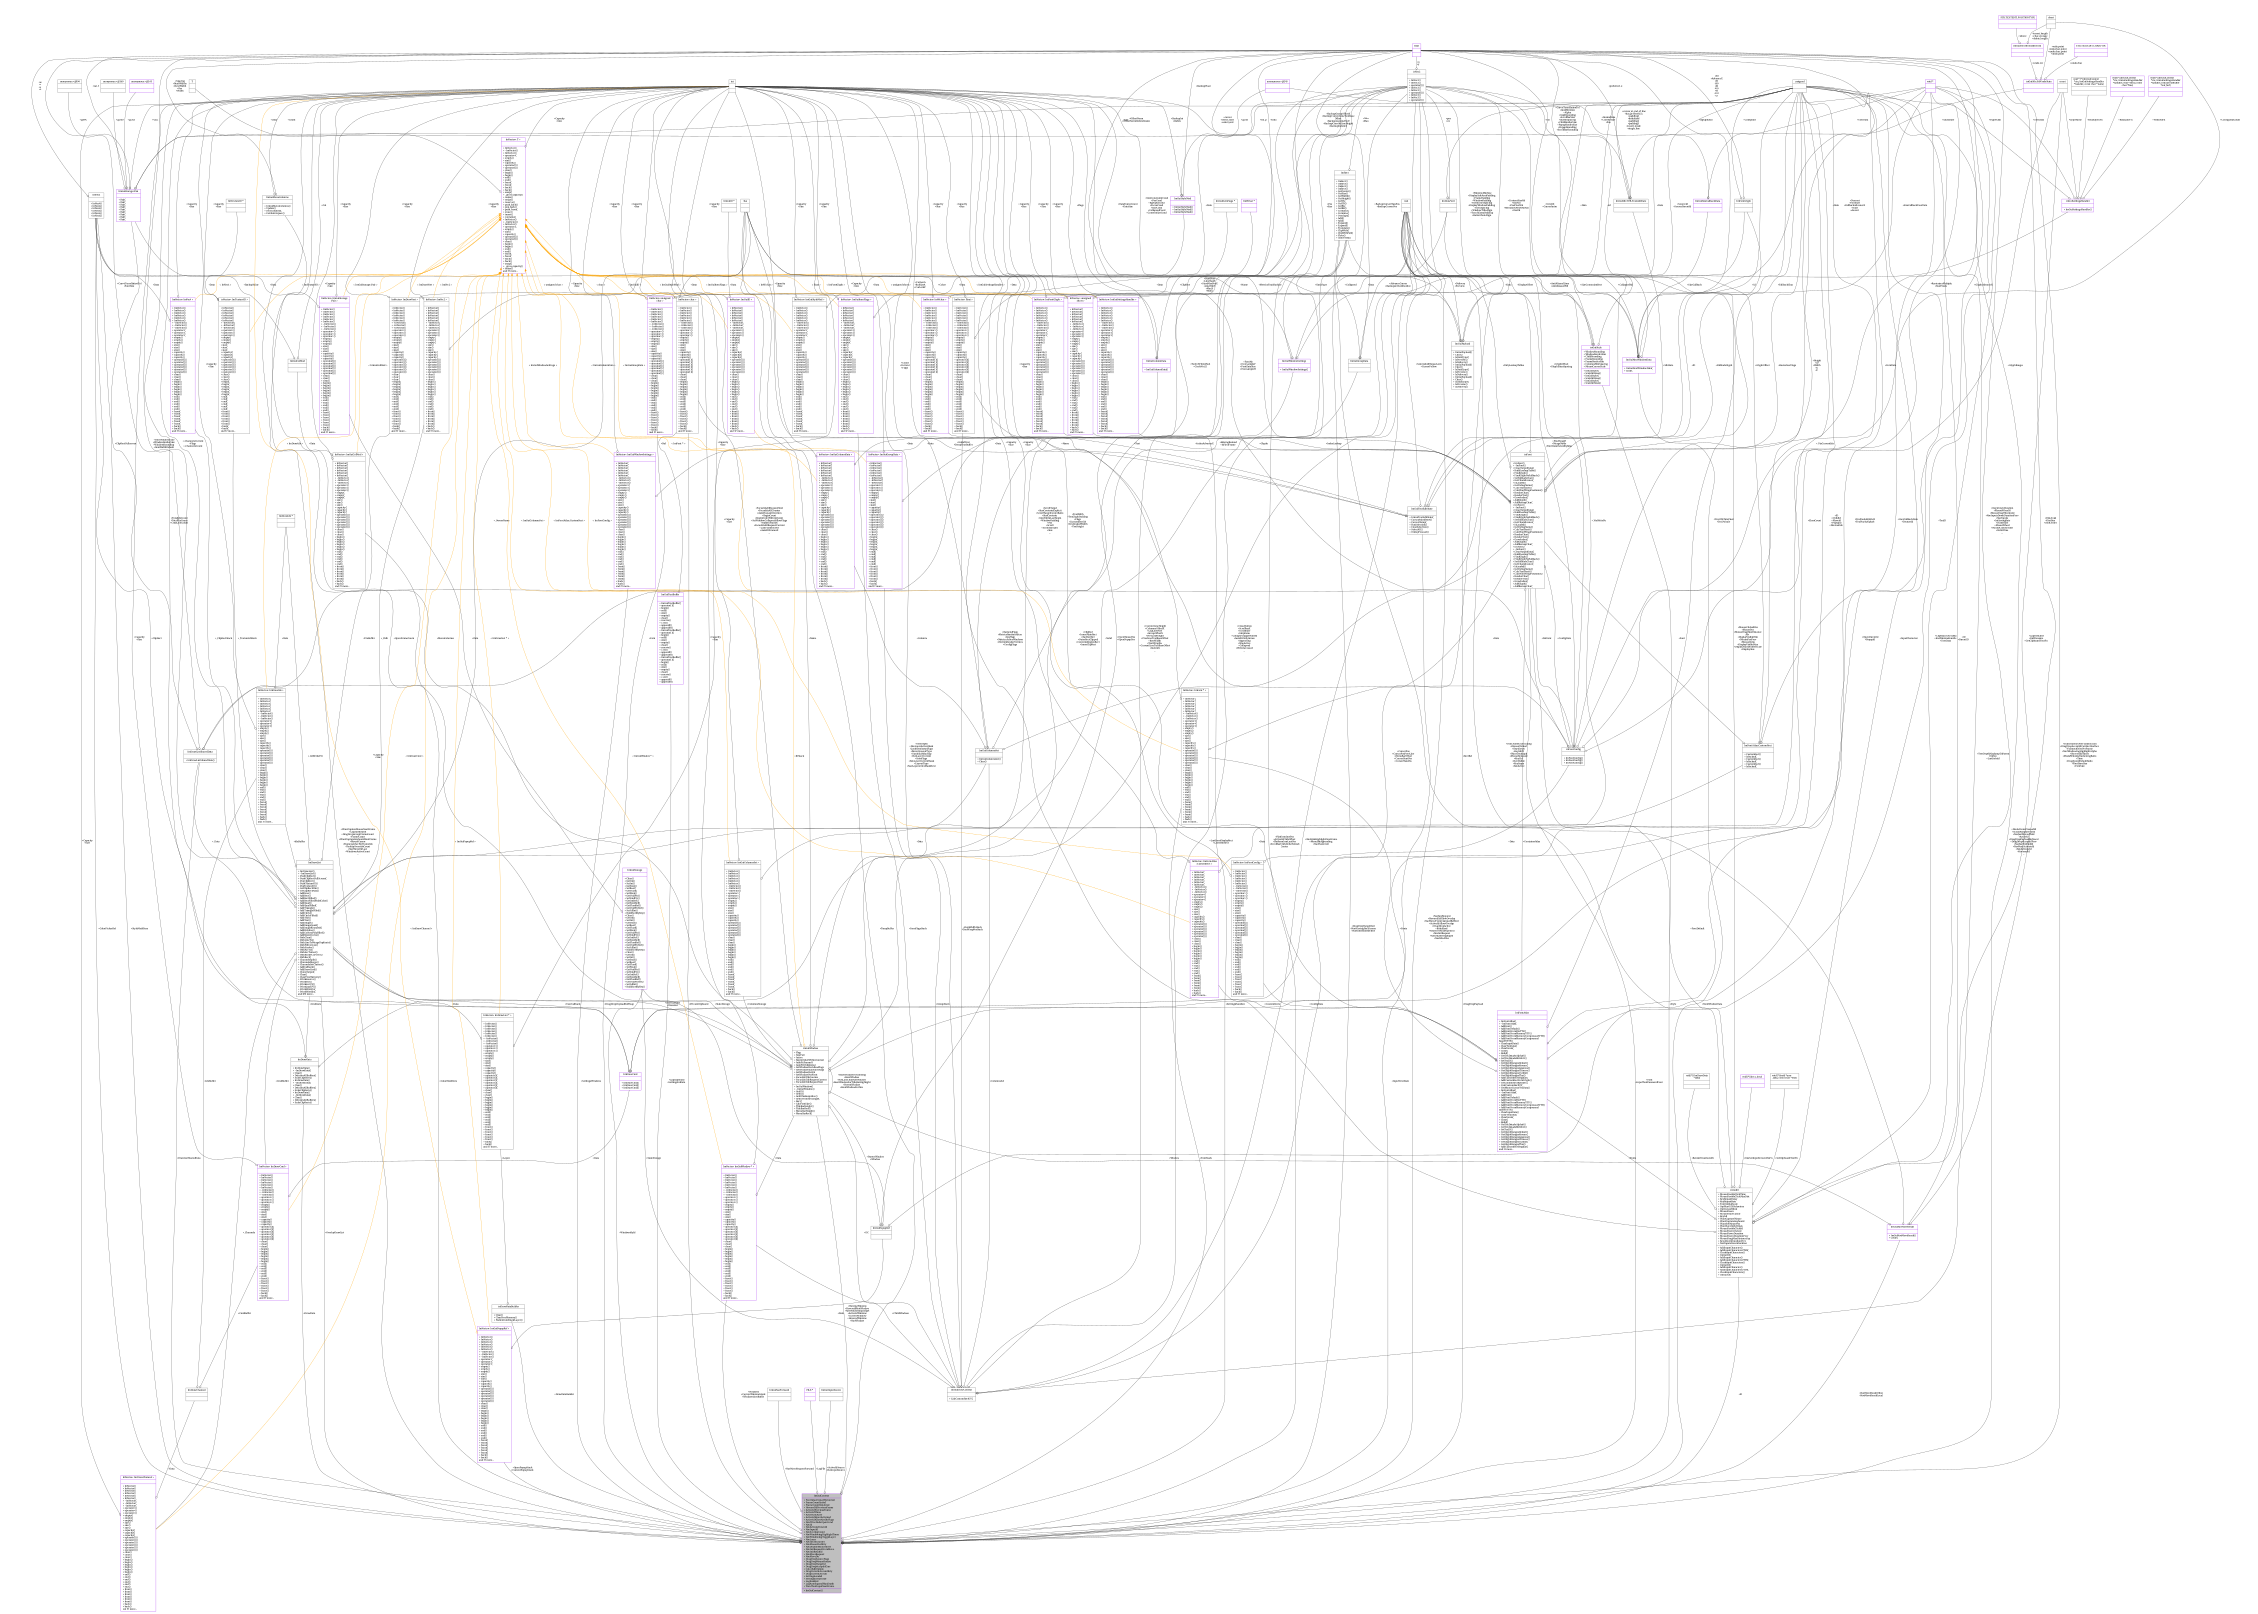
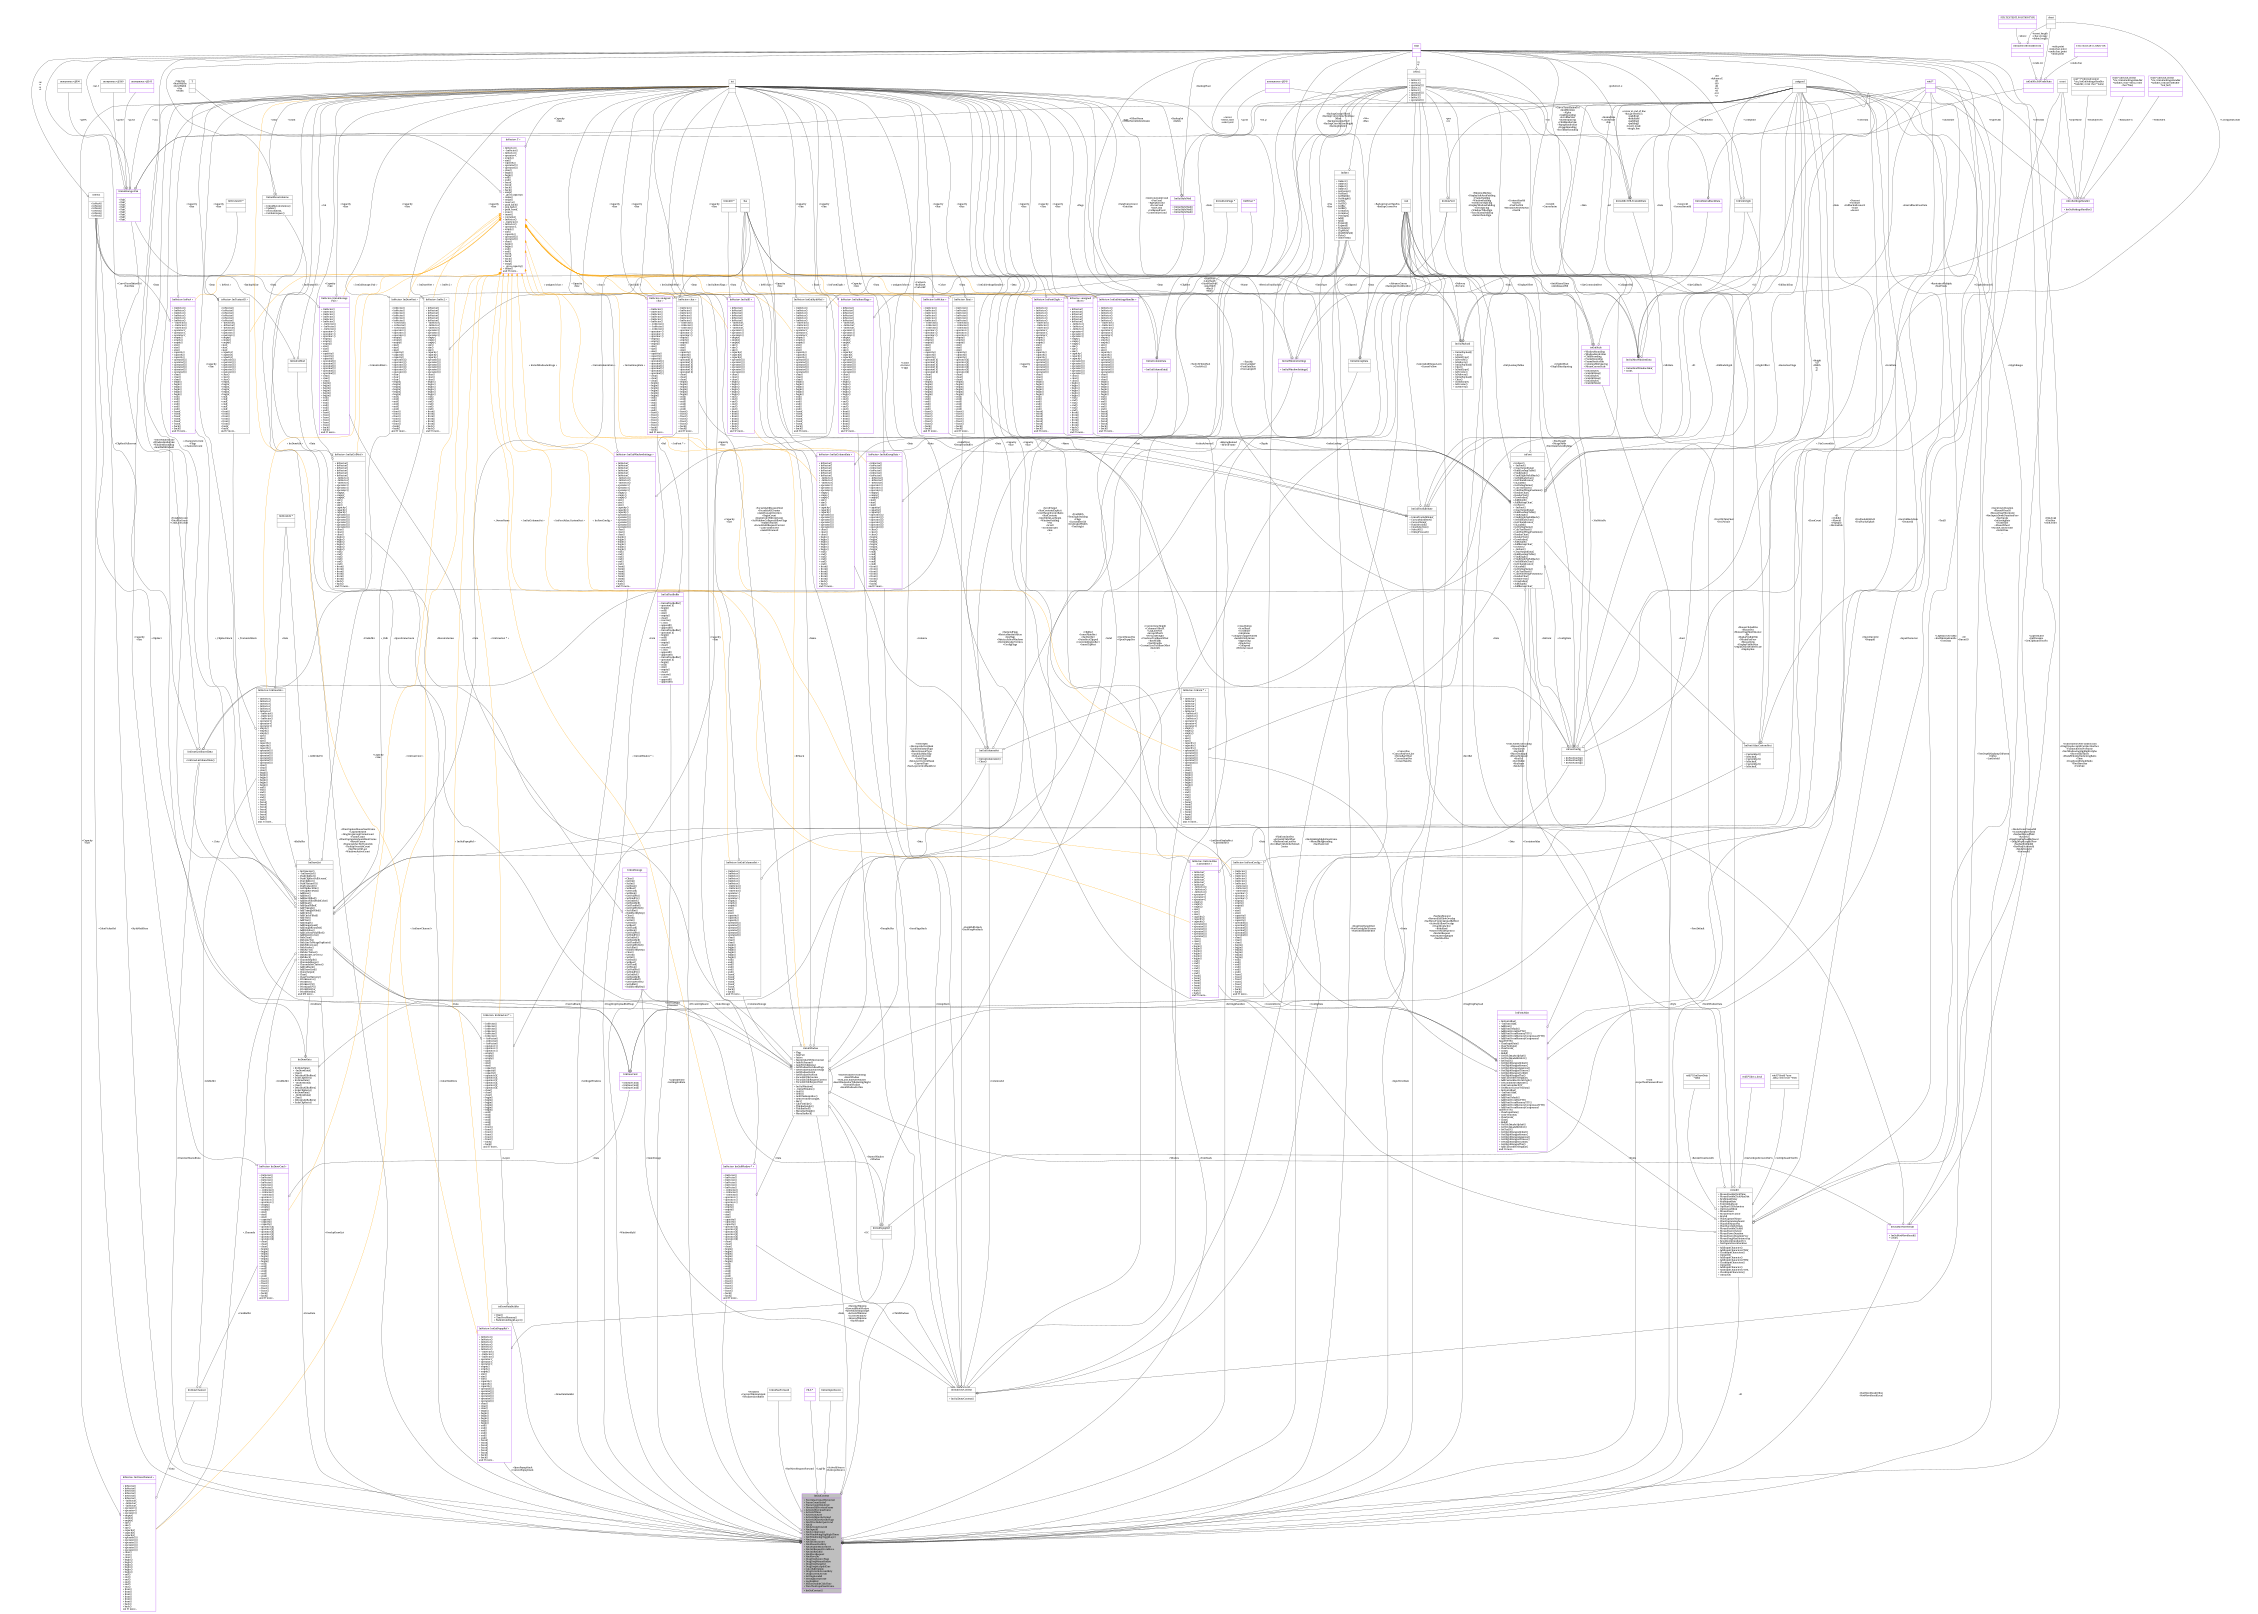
edge "float" -> "ImVector< float >": removed, label "+Data"
node "ImGuiDrawContext": text "+ CalcCustomRectUV()" -> "+ ImGuiDrawContext()"
node "ImGuiContext": text "+ LogAutoExpandMaxDepth" -> "+ MouseDoubleClickTime"
